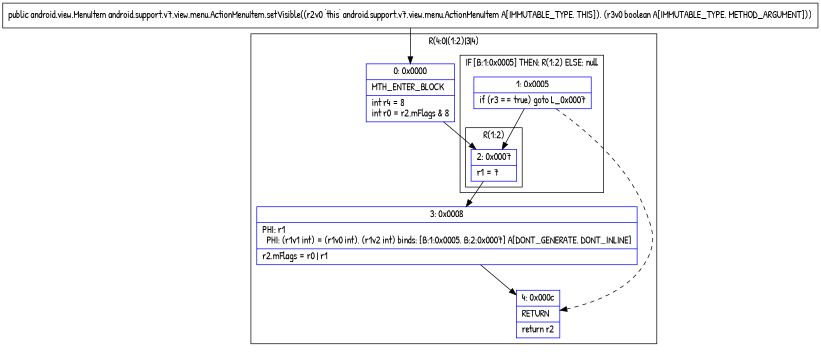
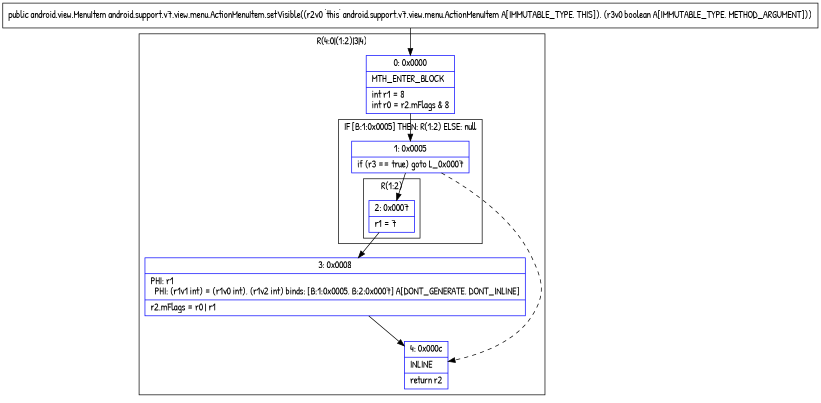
node "0: 0x0000": text "int r4 = 8" -> "int r1 = 8"
edge "0: 0x0000" -> "2: 0x0007": now "0: 0x0000" -> "1: 0x0005"
node "4: 0x000c": text "RETURN" -> "INLINE"
